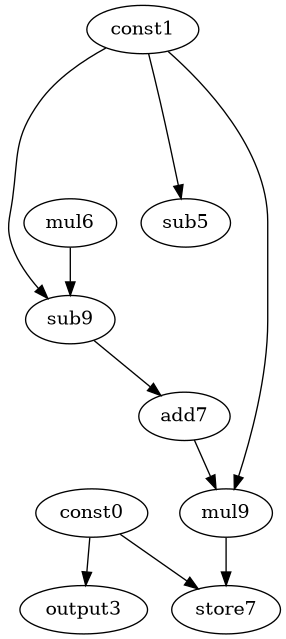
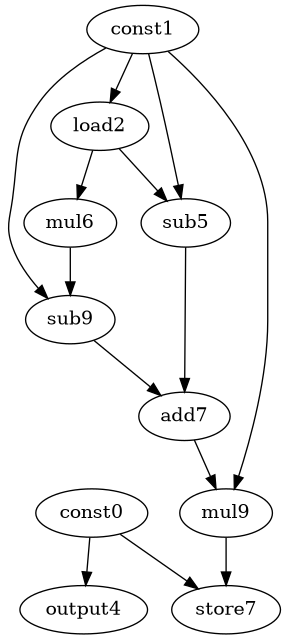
node "load2": added
edge "sub5" -> "add7": added
node "output3": label "output3" -> "output4"
